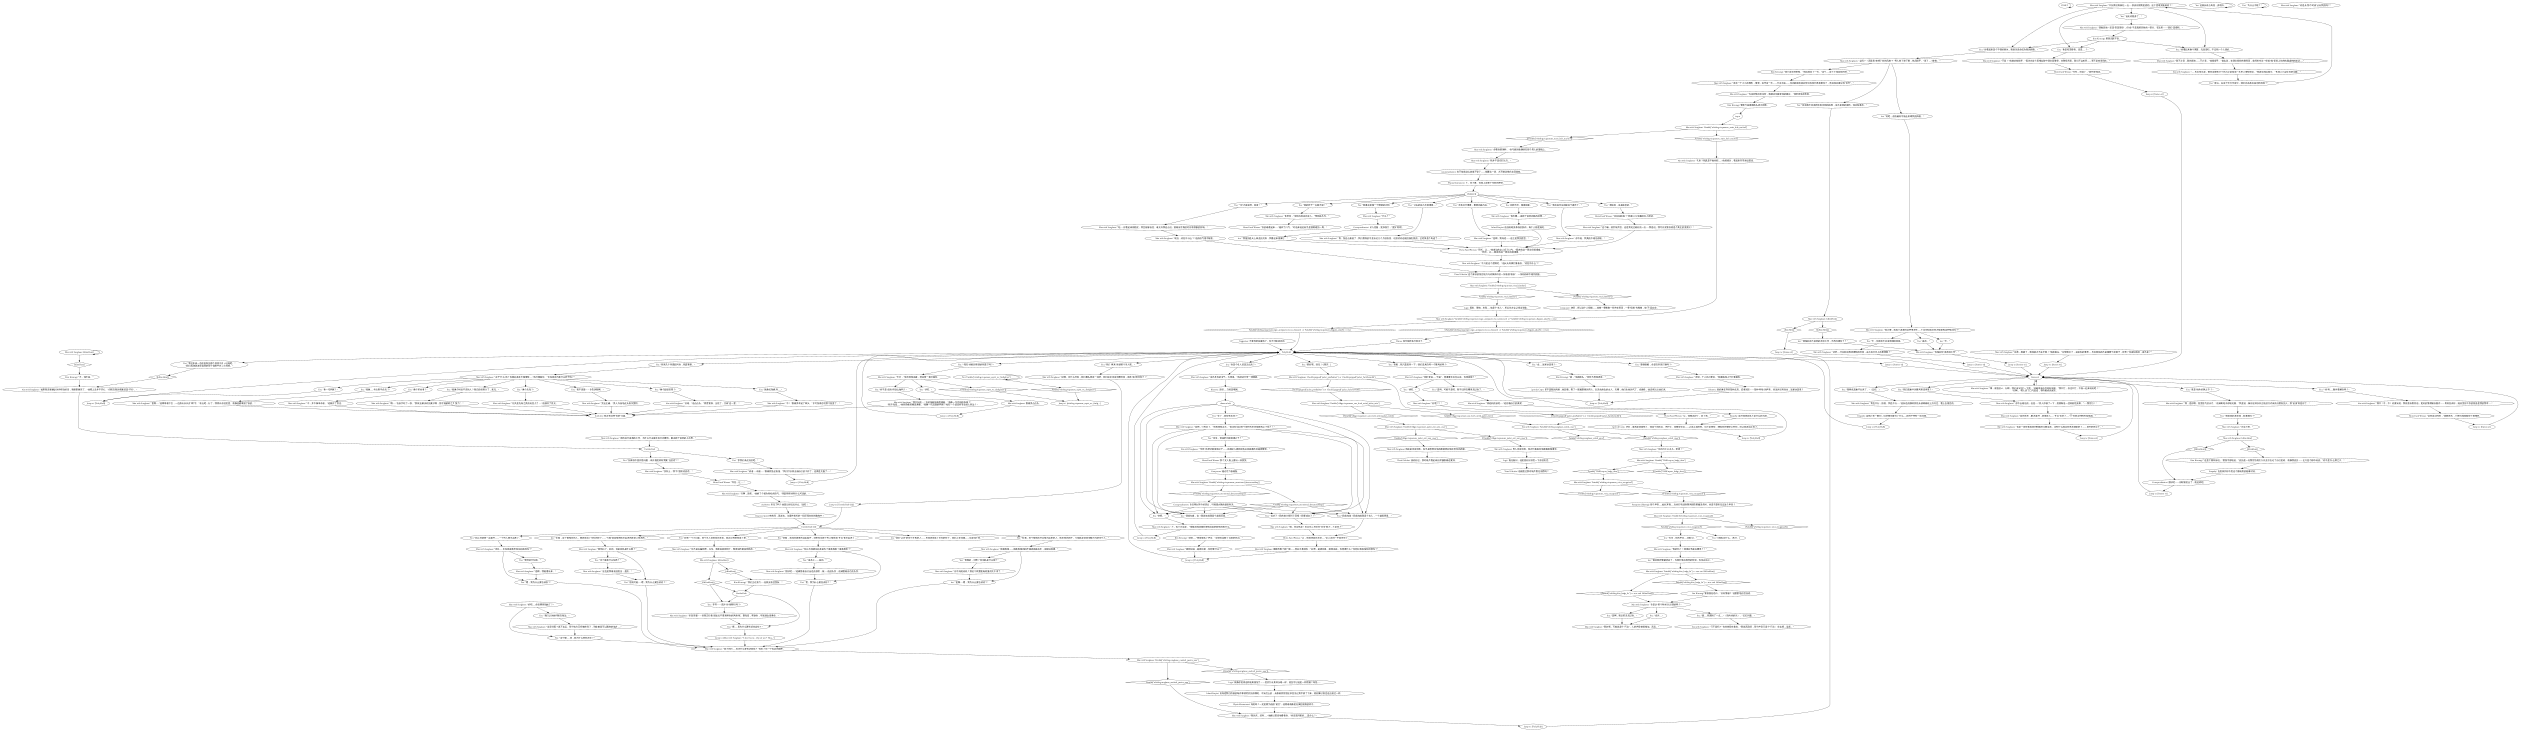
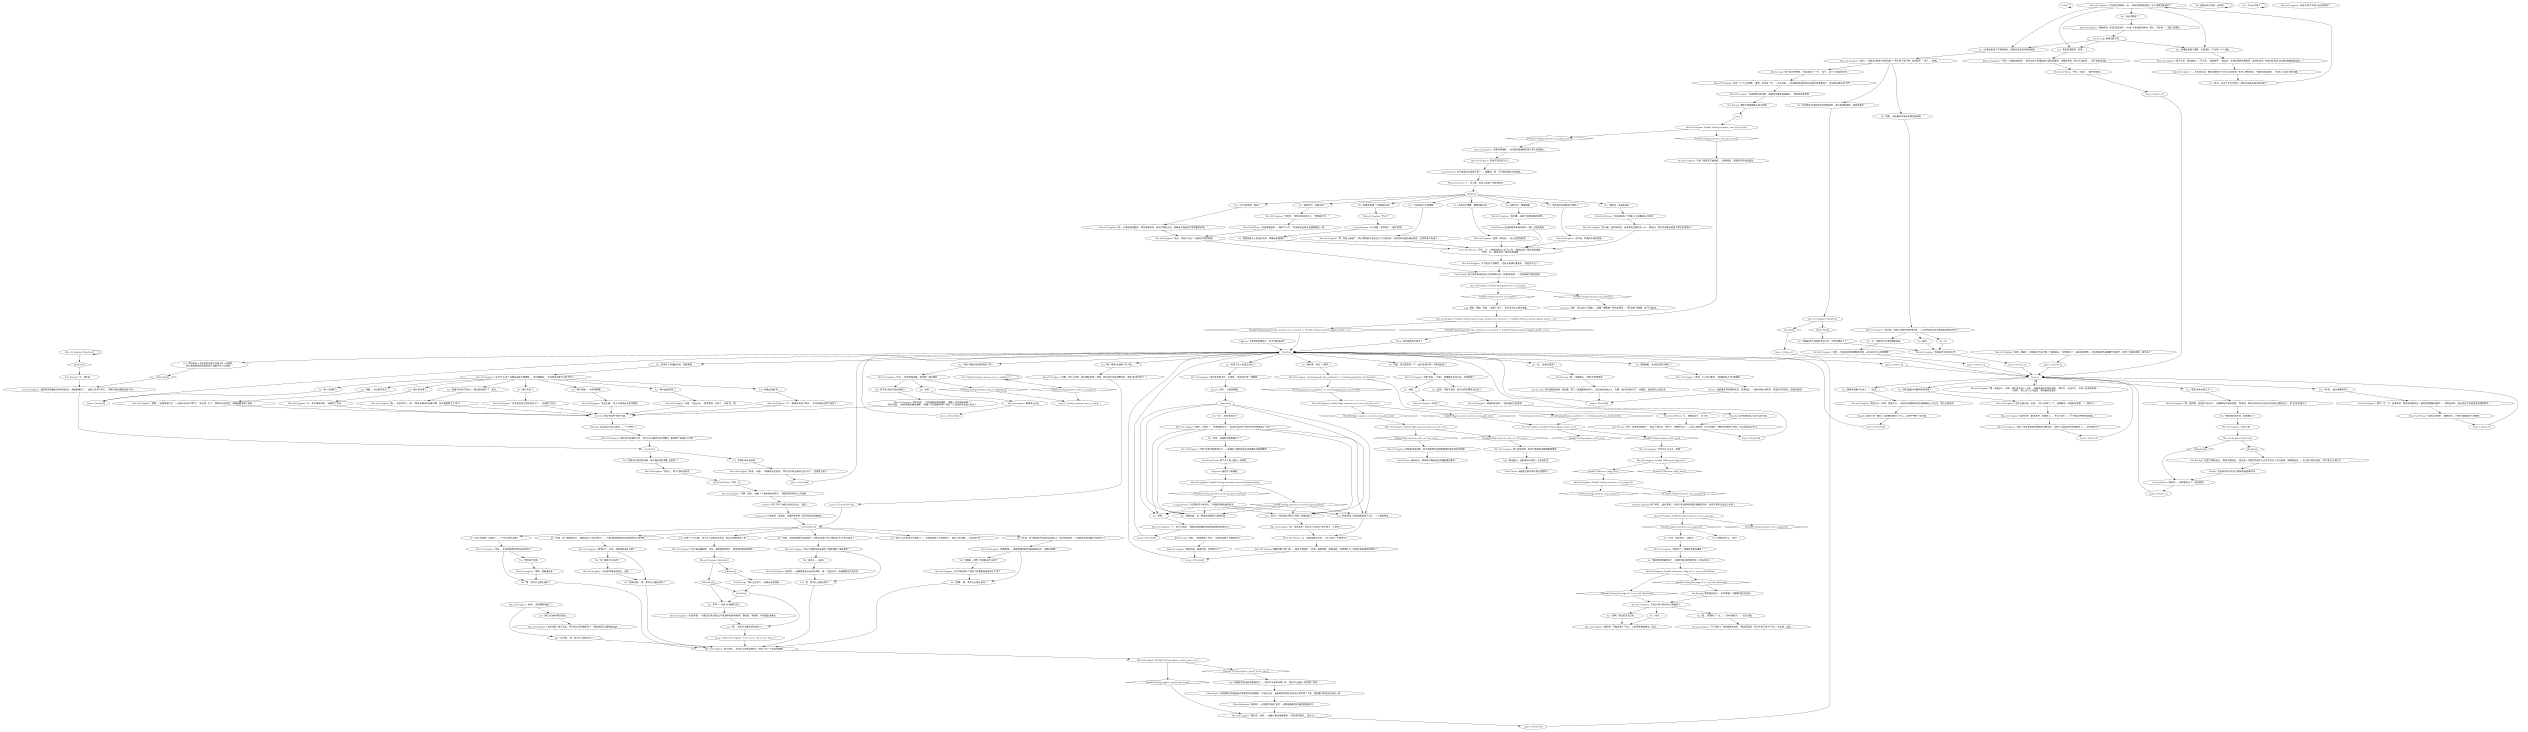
edge "Horse-Faced Woman: “你的确看起来……”她叹了口气。“对他来说这似乎是很艰难的一周。”" -> "Man with Sunglasses: “现在，你想干什么？”他的语气很不耐烦。": added
node "Half Light: 这混蛋以为自己是谁——一个*警察*？": added
edge "Man with Sunglasses: “这里往西？真不走运。那个地方已经被炸毁了，到处都是可以藏身的地方……”" -> "You: “这个嘛……嘿，我为什么要告诉你？”": removed
